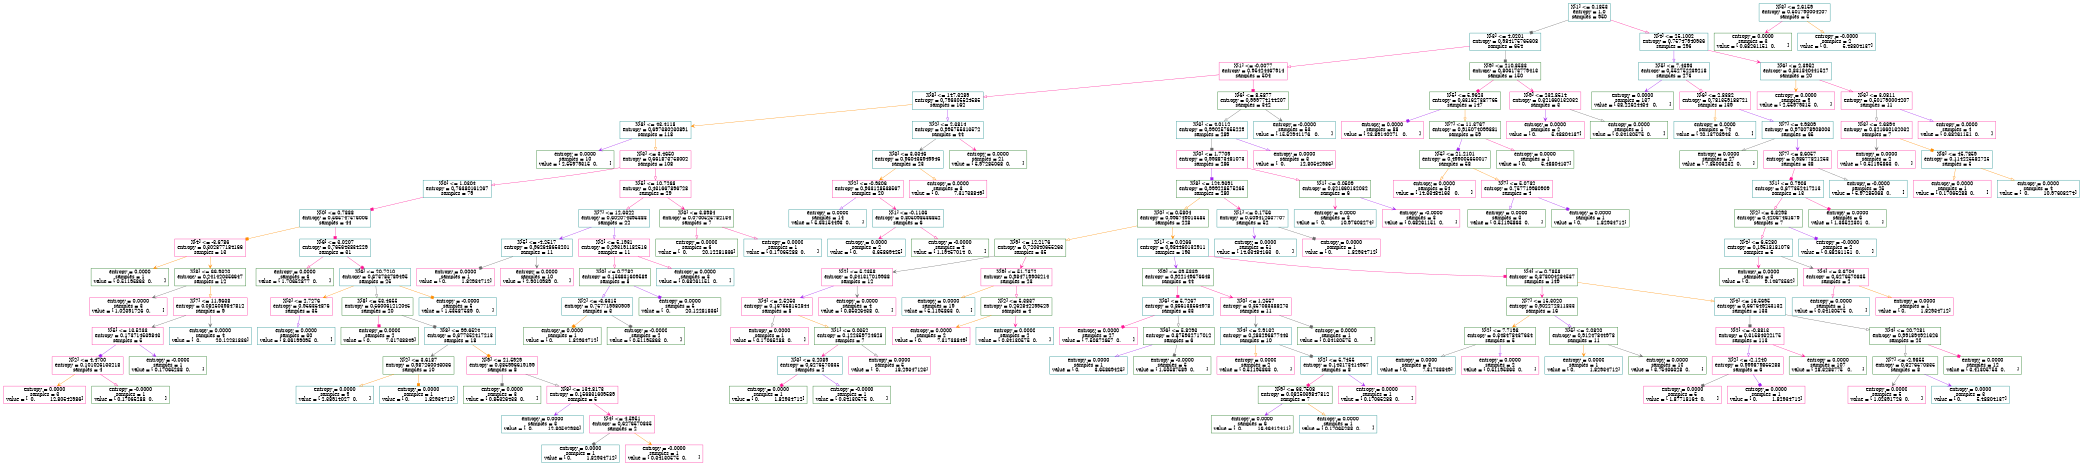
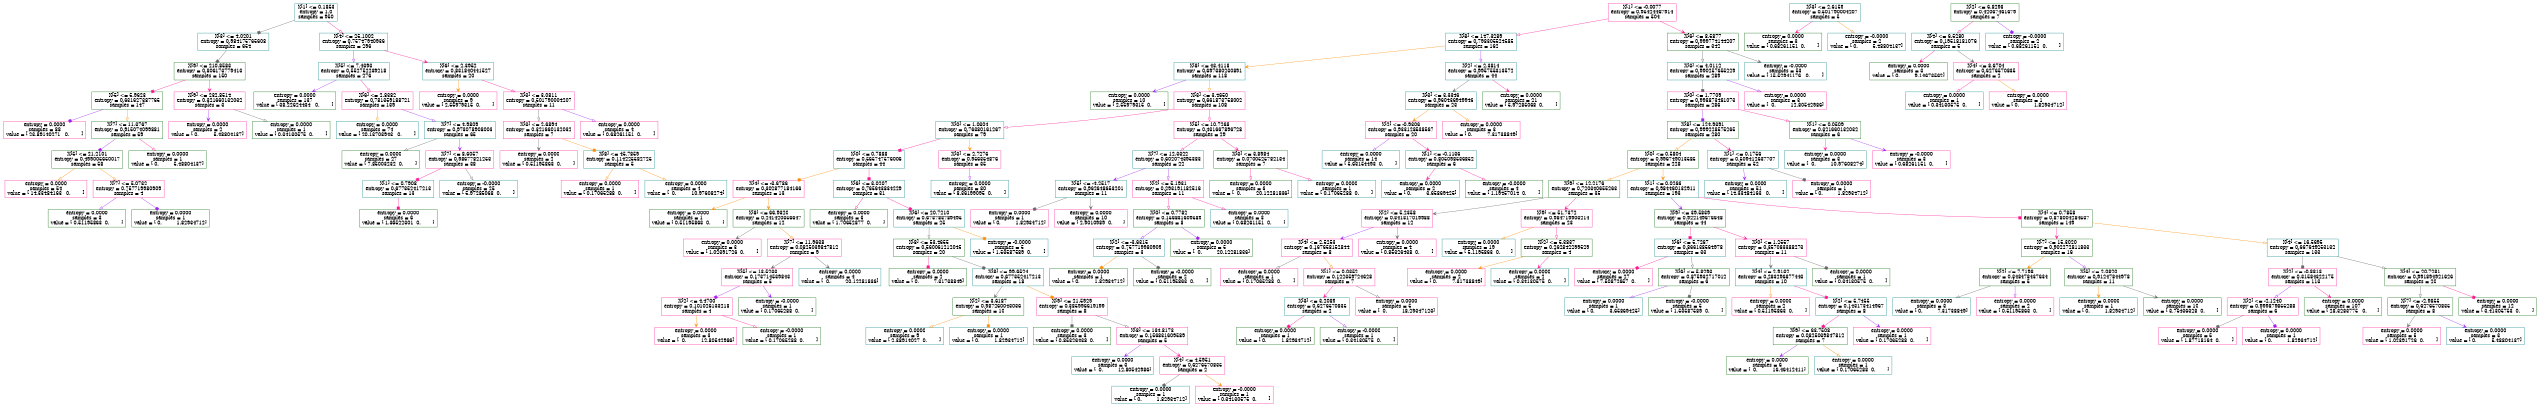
edge "X[3] <= 4.0201 entropy = 0.984175765608 samples = 654" -> "X[1] <= -0.0077 entropy = 0.95424467914 samples = 504": removed
edge "X[1] <= -0.0077 entropy = 0.95424467914 samples = 504" -> "X[6] <= 8.5877 entropy = 0.999774144207 samples = 342": arrowhead box -> vee
edge "X[1] <= 0.7908 entropy = 0.677352417213 samples = 13" -> "X[2] <= 6.8298 entropy = 0.42067461679 samples = 7": removed
edge "X[6] <= 20.7210 entropy = 0.673783789495 samples = 25" -> "X[3] <= 2.7276 entropy = 0.956354876 samples = 35": now "X[0] <= 1.0304 entropy = 0.76380161267 samples = 79" -> "X[3] <= 2.7276 entropy = 0.956354876 samples = 35"
node "X[1] <= 0.0352 entropy = 0.122359724628 samples = 7": color darkgreen -> deeppink
edge "X[4] <= 2.9132 entropy = 0.283296877443 samples = 10" -> "X[2] <= 5.7455 entropy = 0.143173414967 samples = 8": color gray40 -> deeppink
